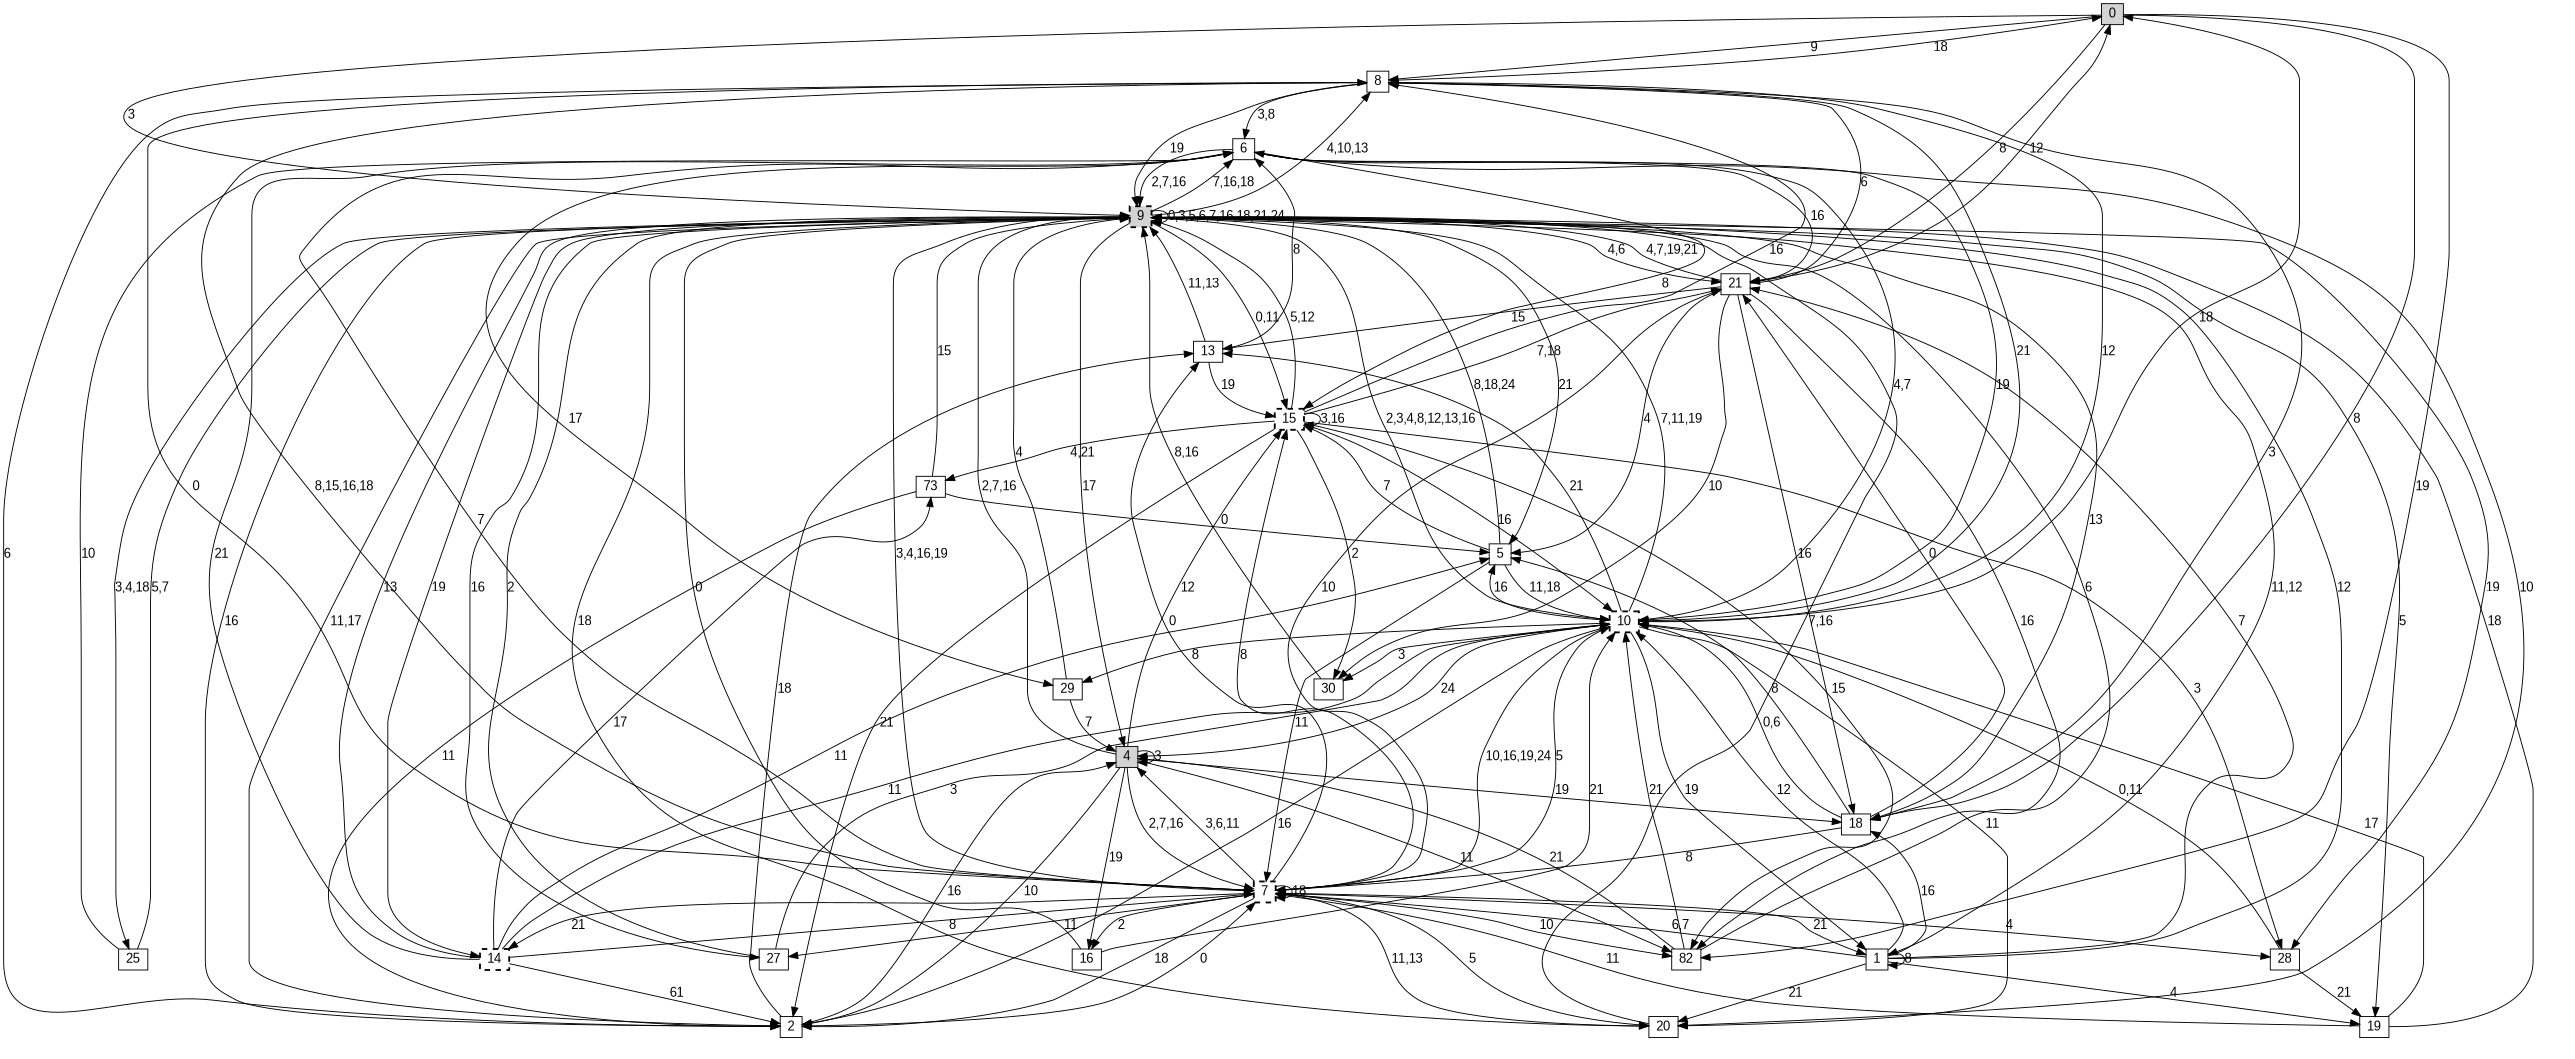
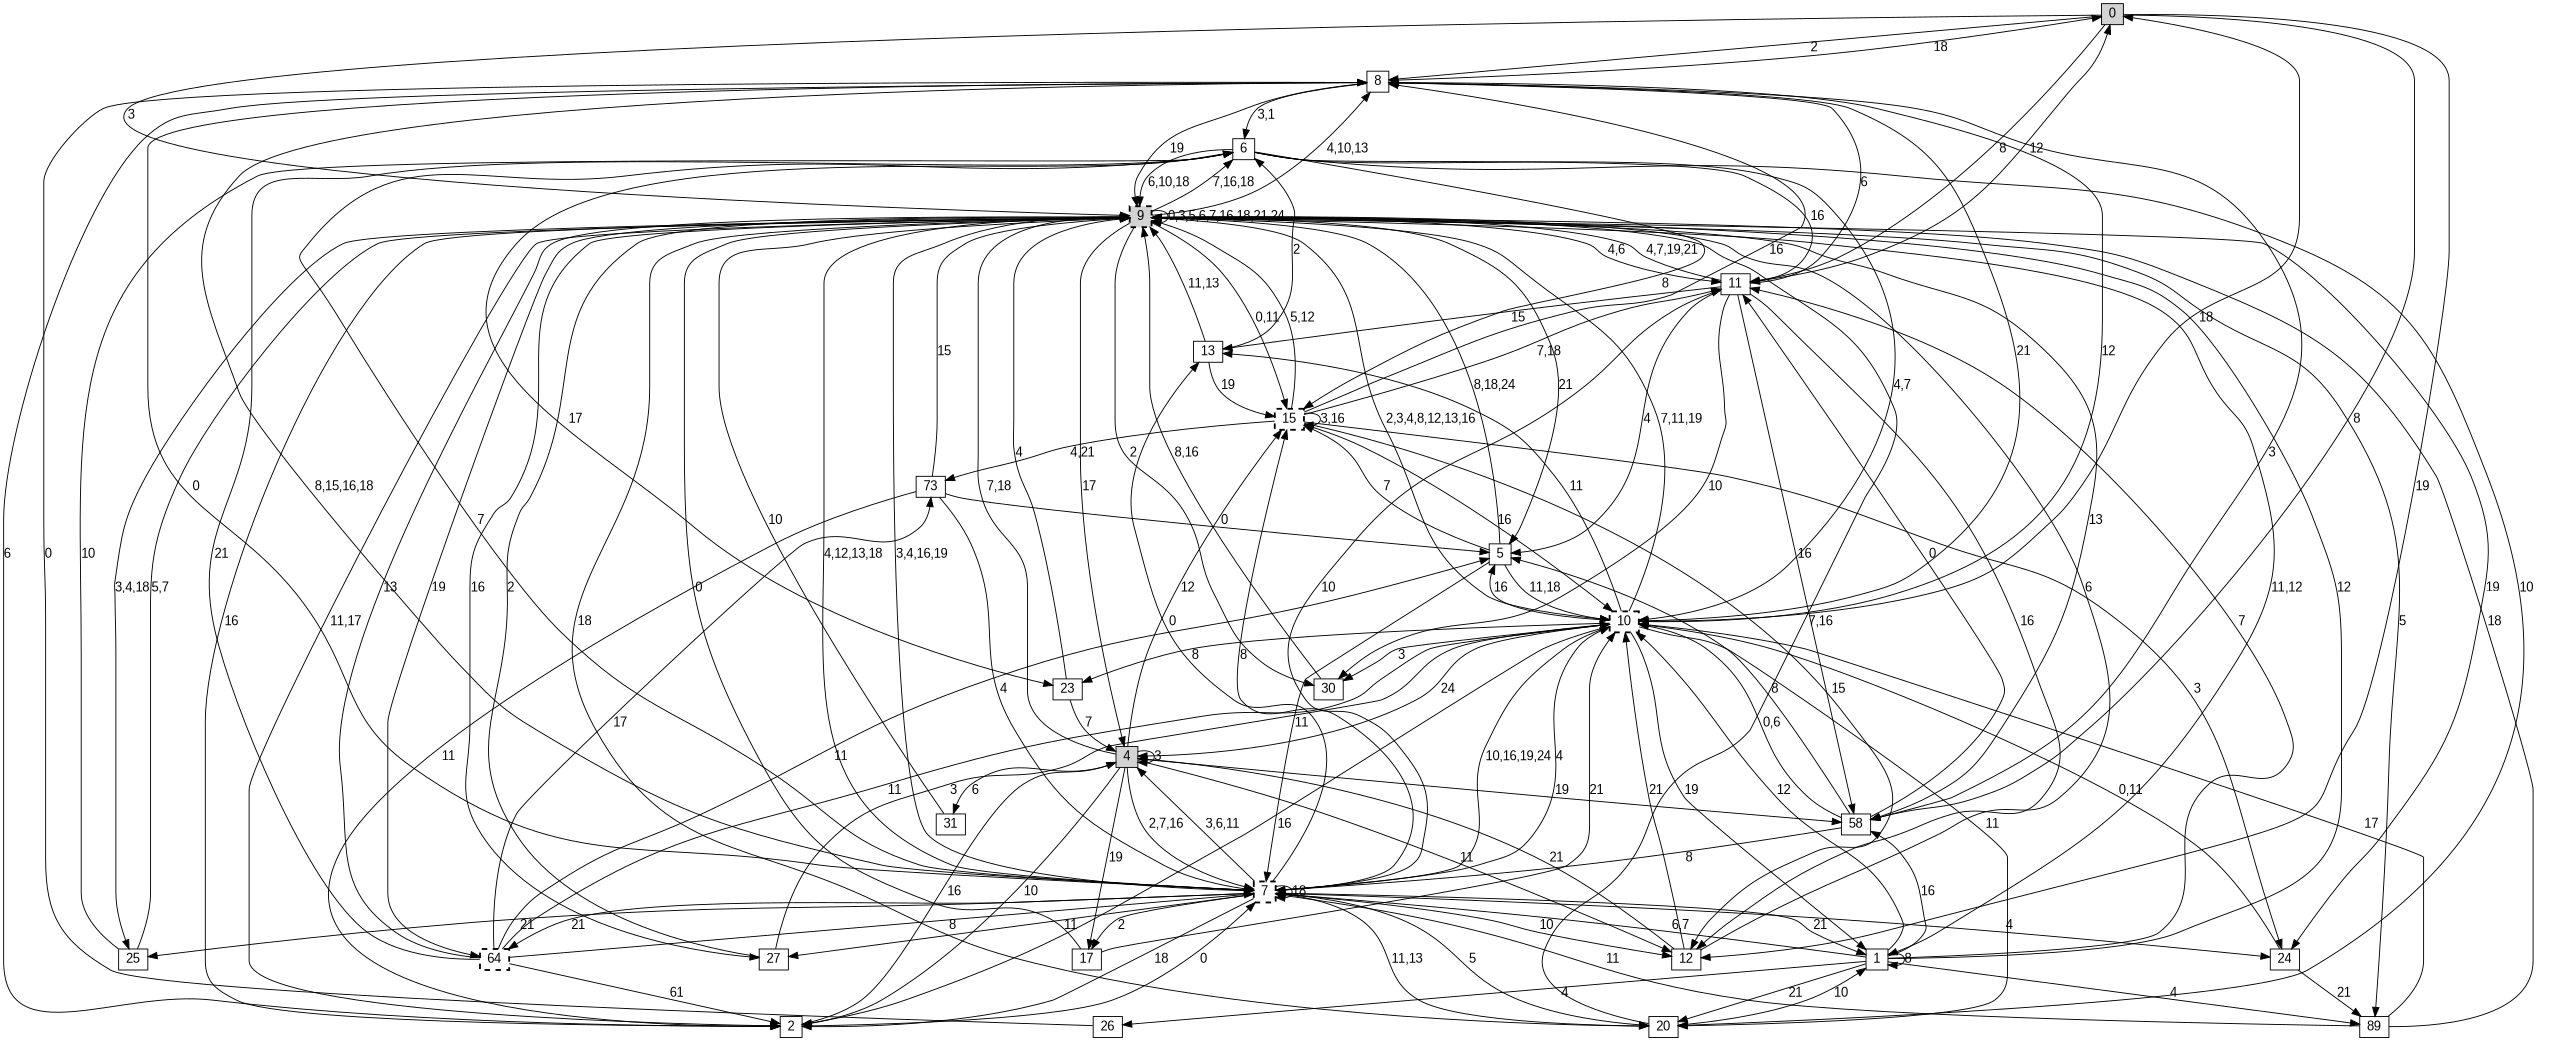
edge "0" -> "8": label "9" -> "2"
edge "8" -> "6": label "3,8" -> "3,1"
edge "6" -> "9": label "2,7,16" -> "6,10,18"
edge "10" -> "6": removed, label "19"
edge "13" -> "6": label "8" -> "2"
node "21": label "21" -> "11"
edge "4" -> "9": label "2,7,16" -> "7,18"
edge "10" -> "13": label "21" -> "11"
edge "15" -> "30": now "9" -> "30"
edge "2" -> "13": removed, label "18"
edge "7" -> "9": added, label "4,12,13,18"
edge "15" -> "2": removed, label "21"
node "29": label "29" -> "23"
edge "73" -> "7": added, label "4"
edge "7" -> "10": label "5" -> "4"
node "31": added
node "18": label "18" -> "58"
edge "7" -> "25": added, label "21"
node "14": label "14" -> "64"
node "16": label "16" -> "17"
node "82": label "82" -> "12"
node "28": label "28" -> "24"
edge "20" -> "1": added, label "10"
node "26": added
node "19": label "19" -> "89"
